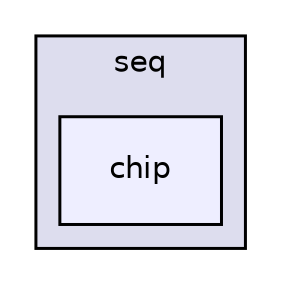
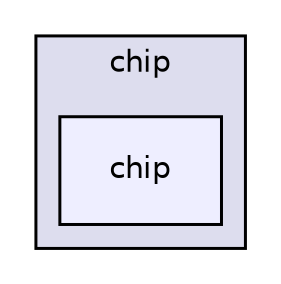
cluster "seq": label "seq" -> "chip"
